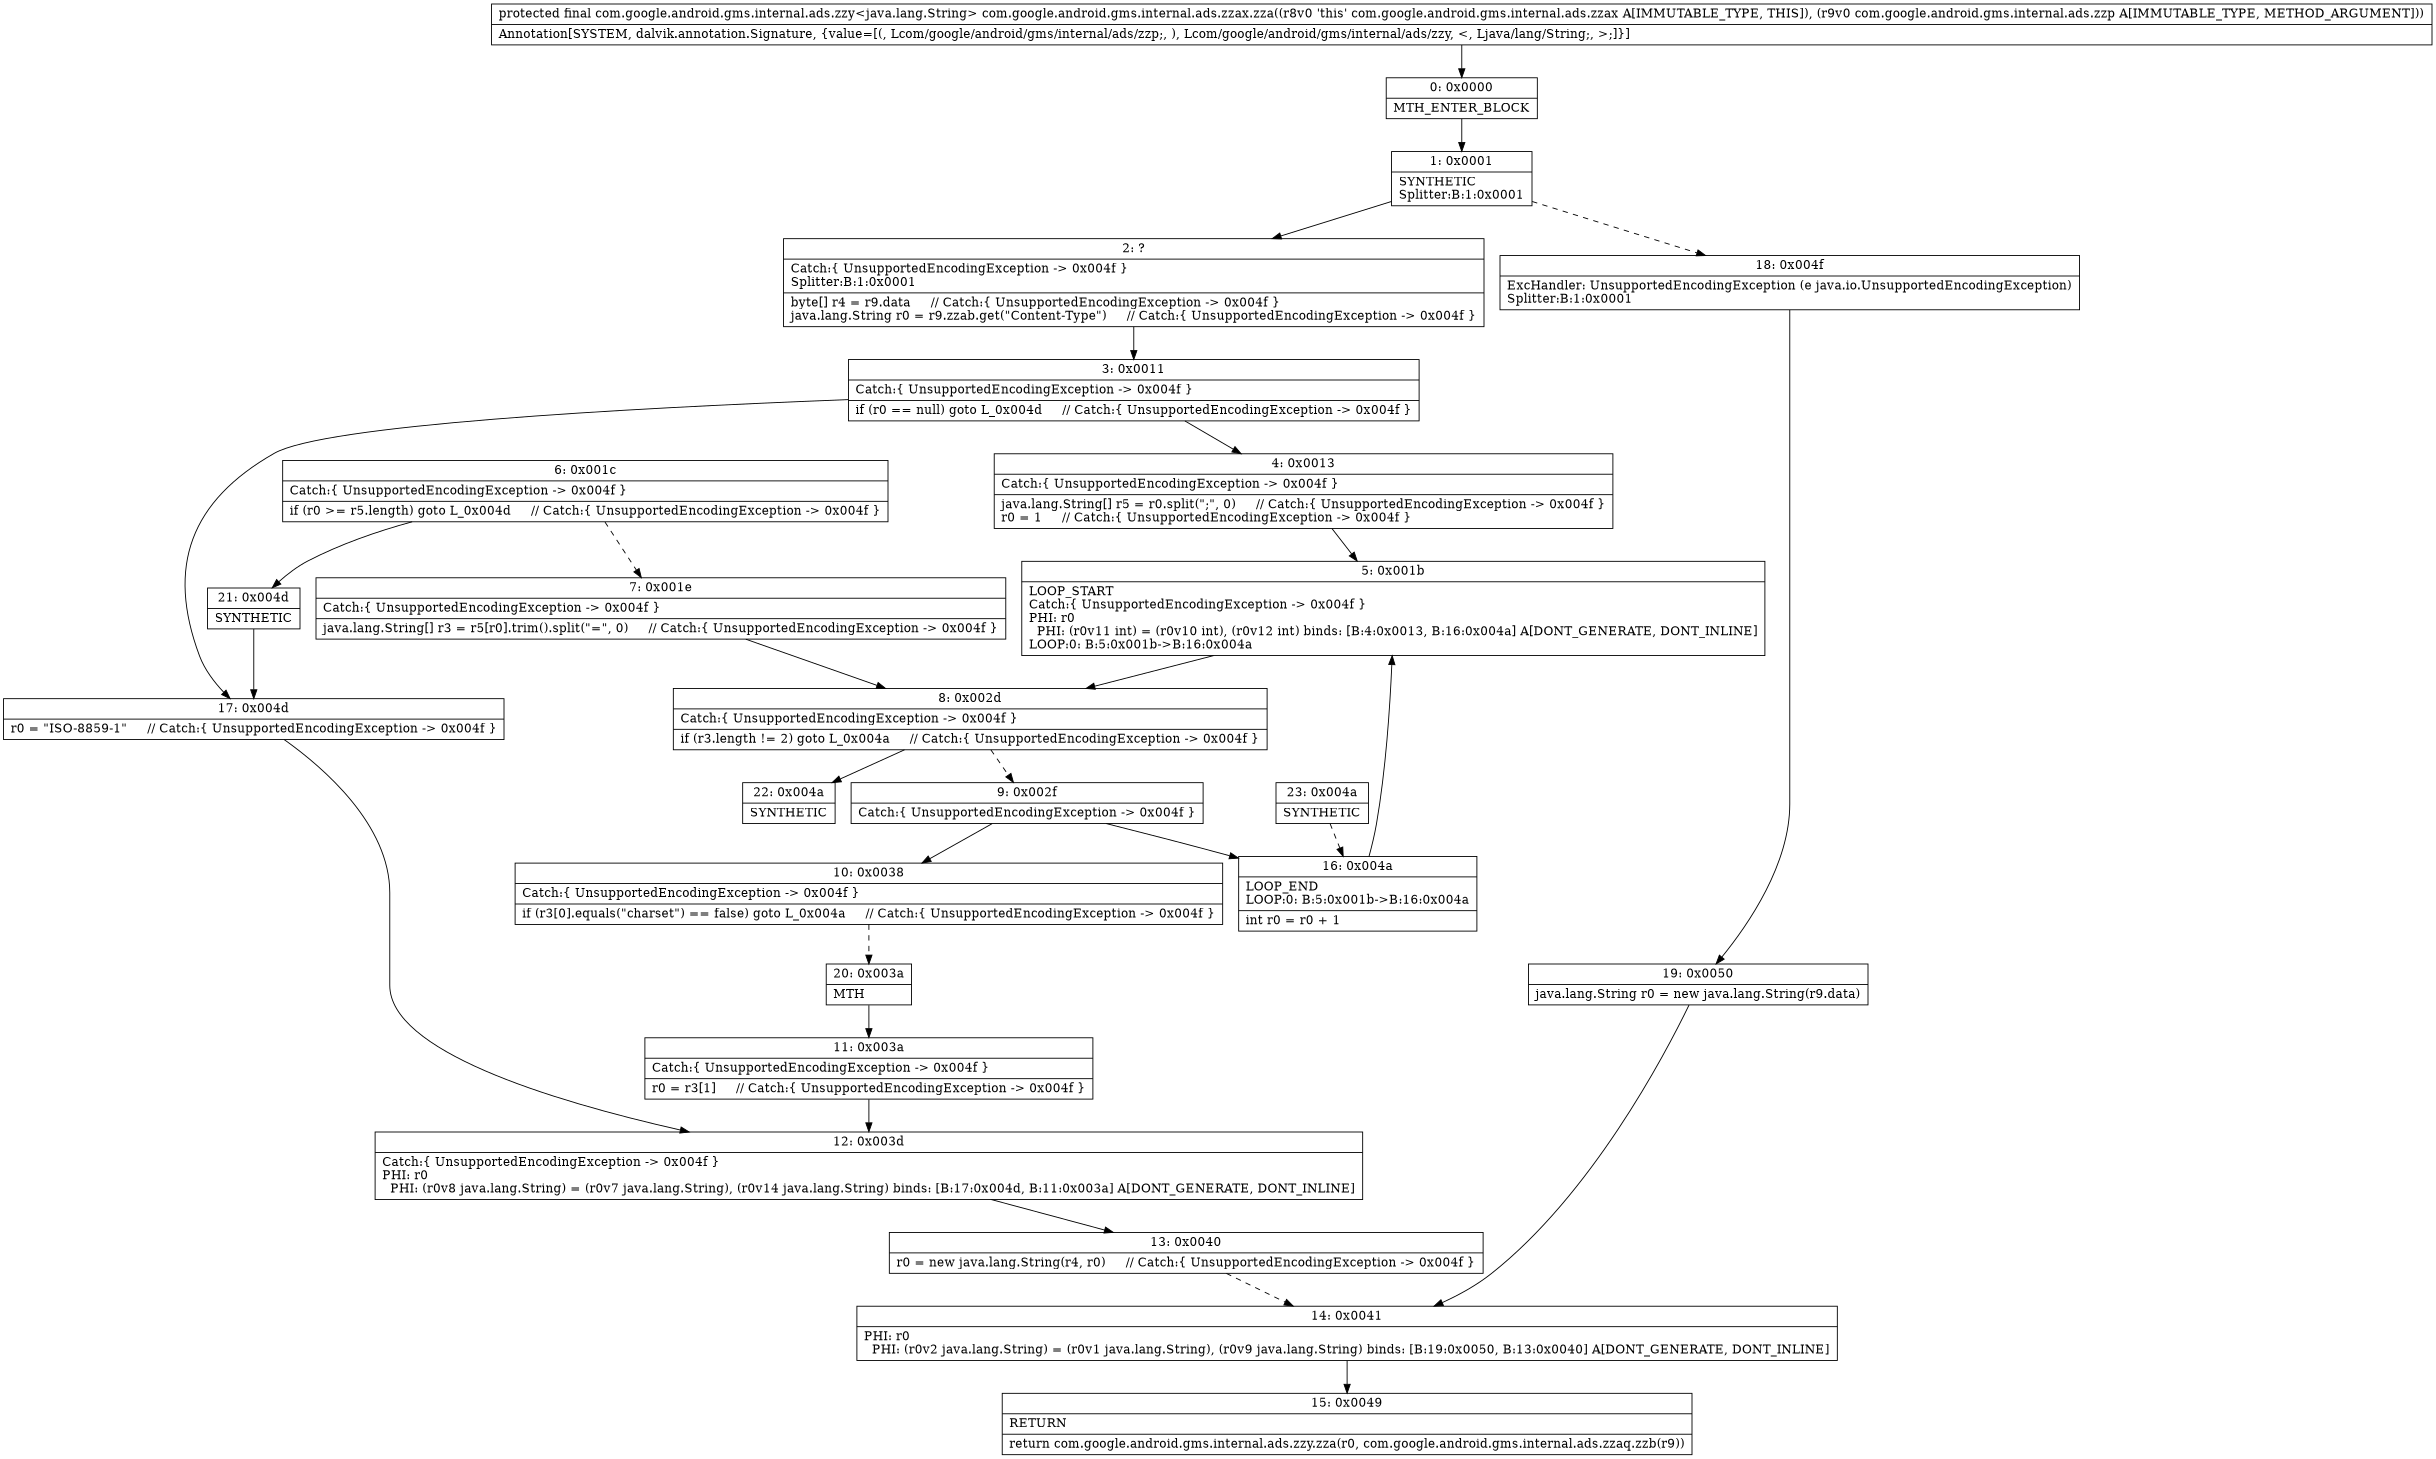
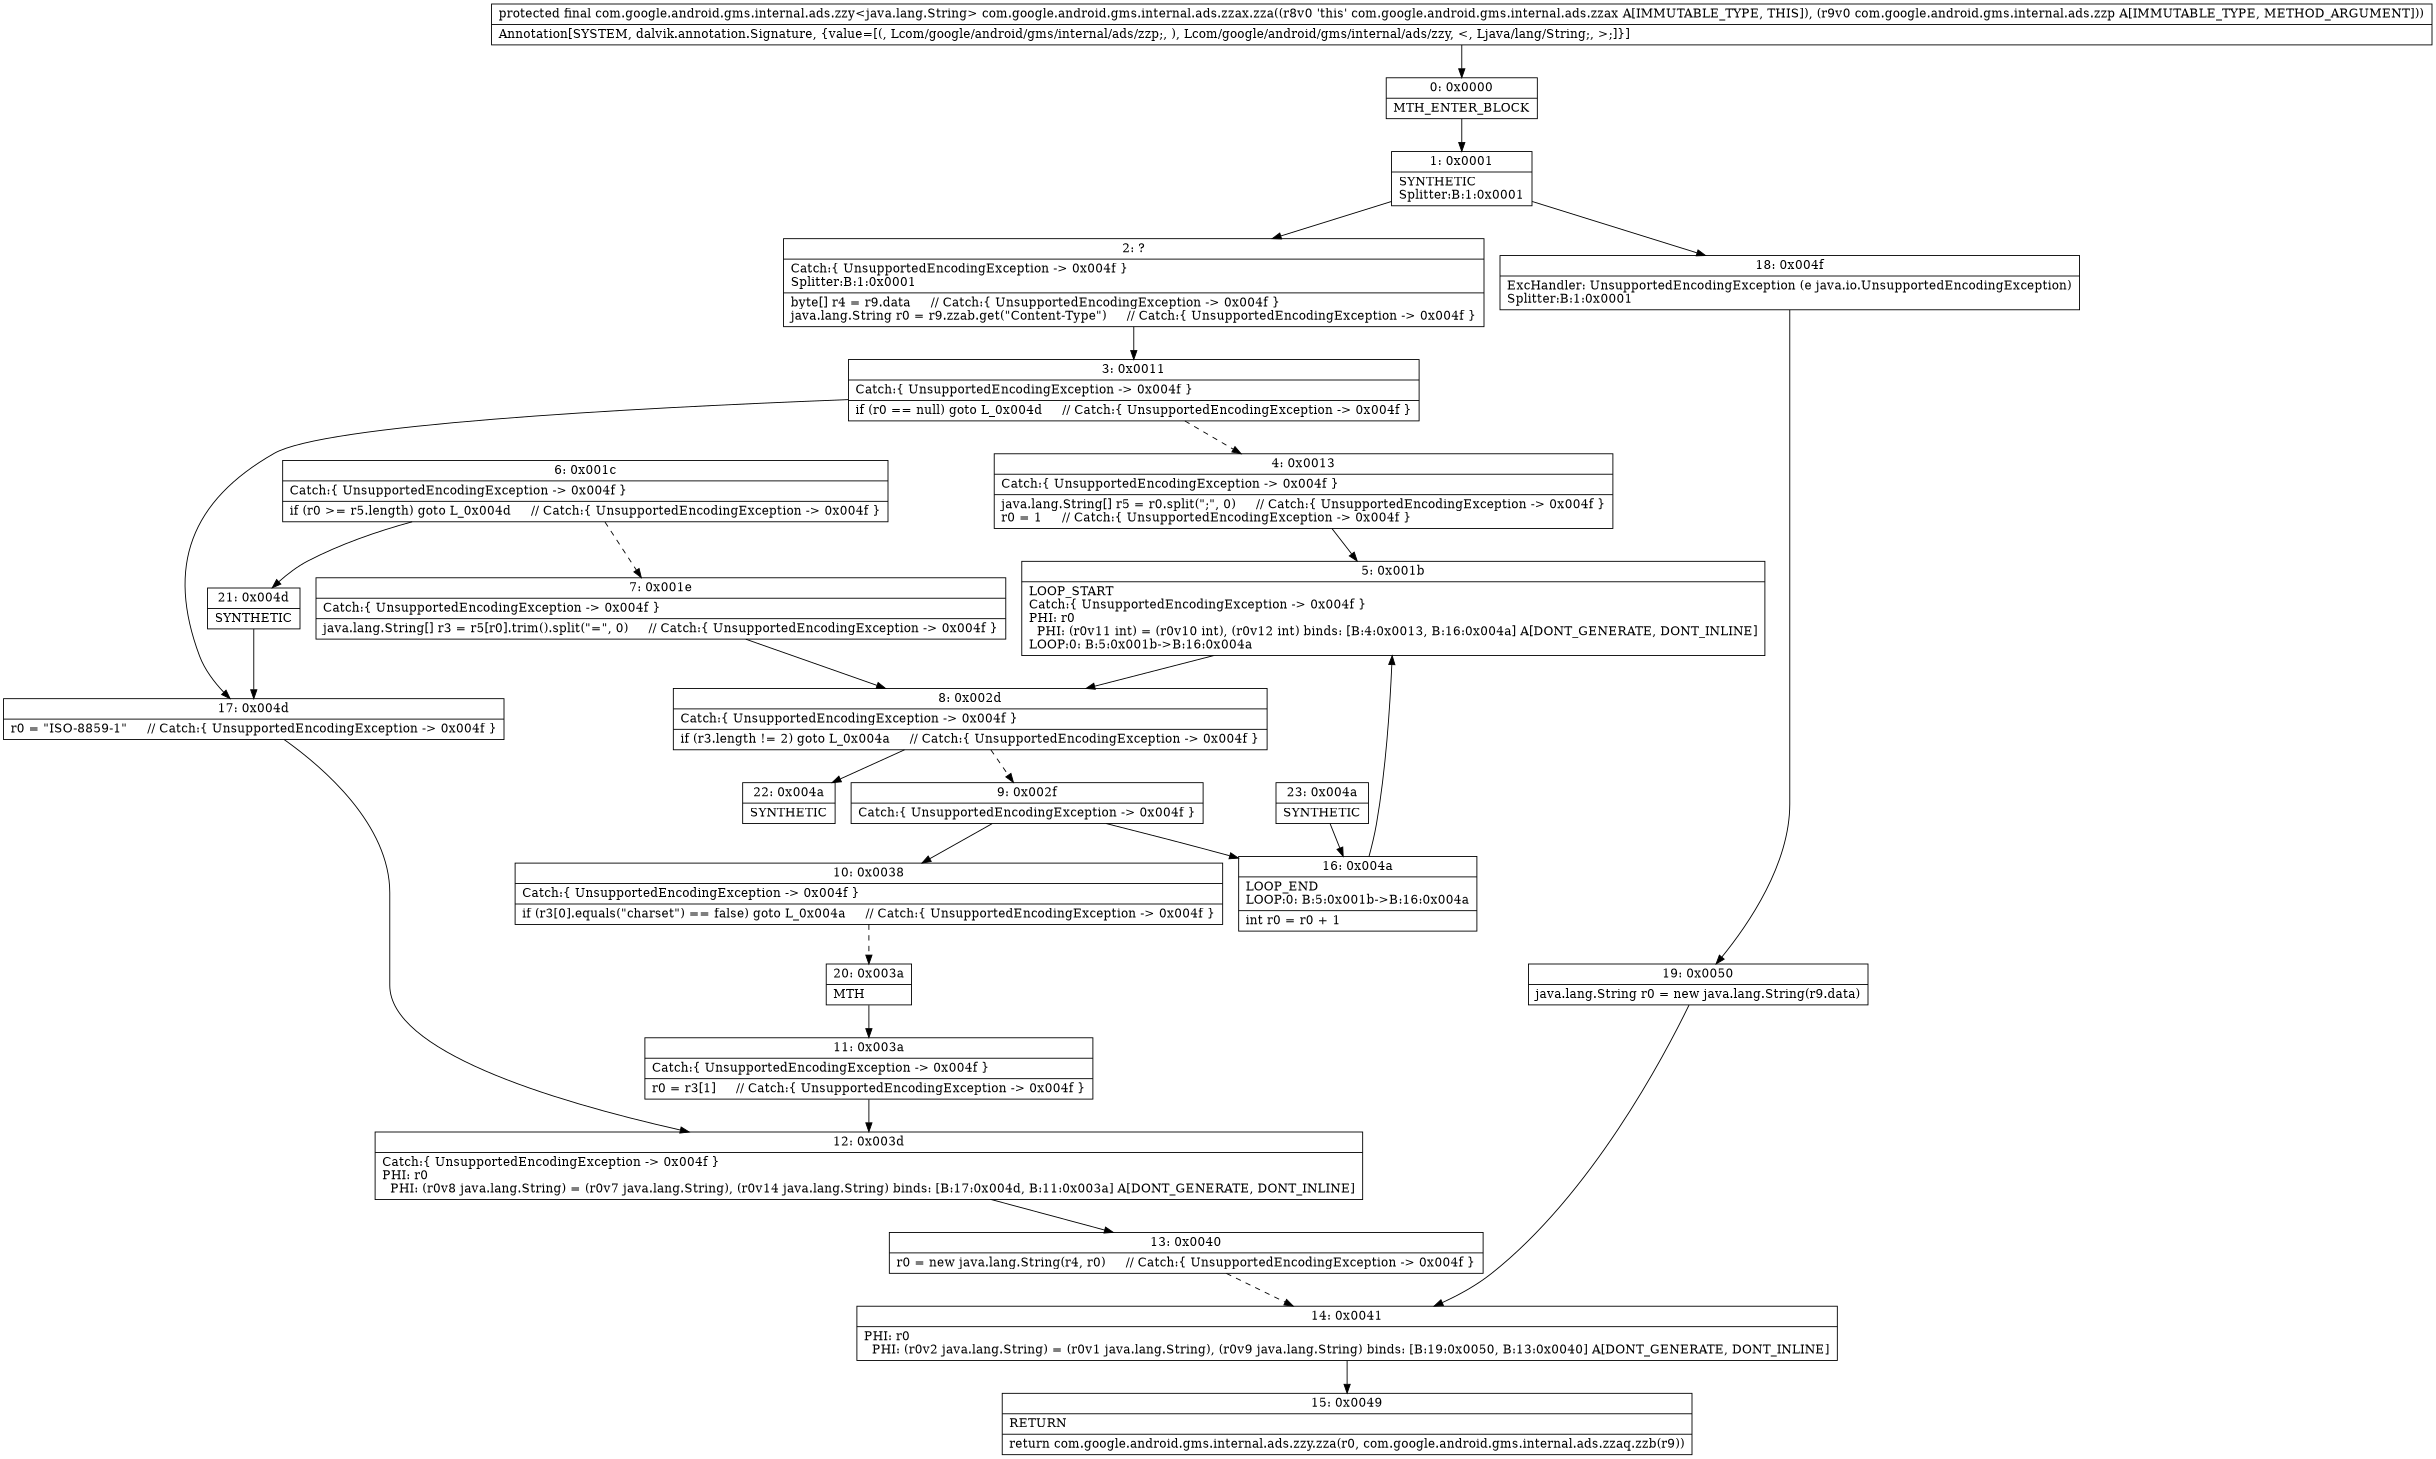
edge "1: 0x0001" -> "18: 0x004f": style dashed -> solid
edge "3: 0x0011" -> "4: 0x0013": style solid -> dashed
edge "23: 0x004a" -> "16: 0x004a": style dashed -> solid
